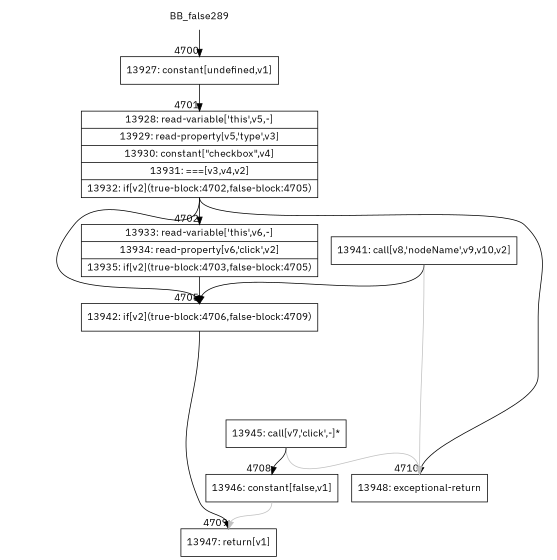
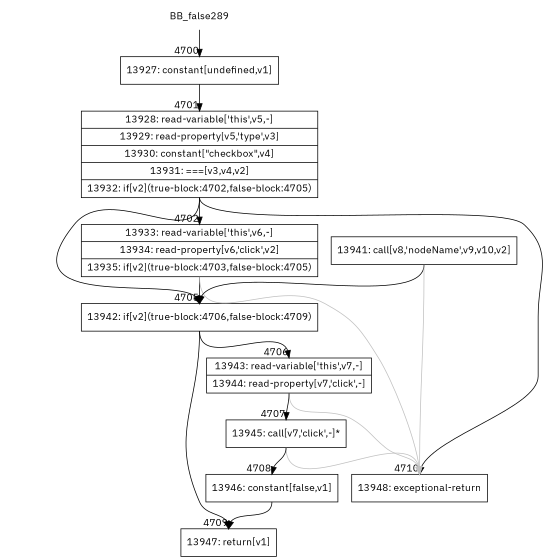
edge "13933: read-variable['this',v6,-]" -> "13948: exceptional-return": added
node "13943: read-variable['this',v7,-]": added
edge "13946: constant[false,v1]" -> "13947: return[v1]": color gray -> black
